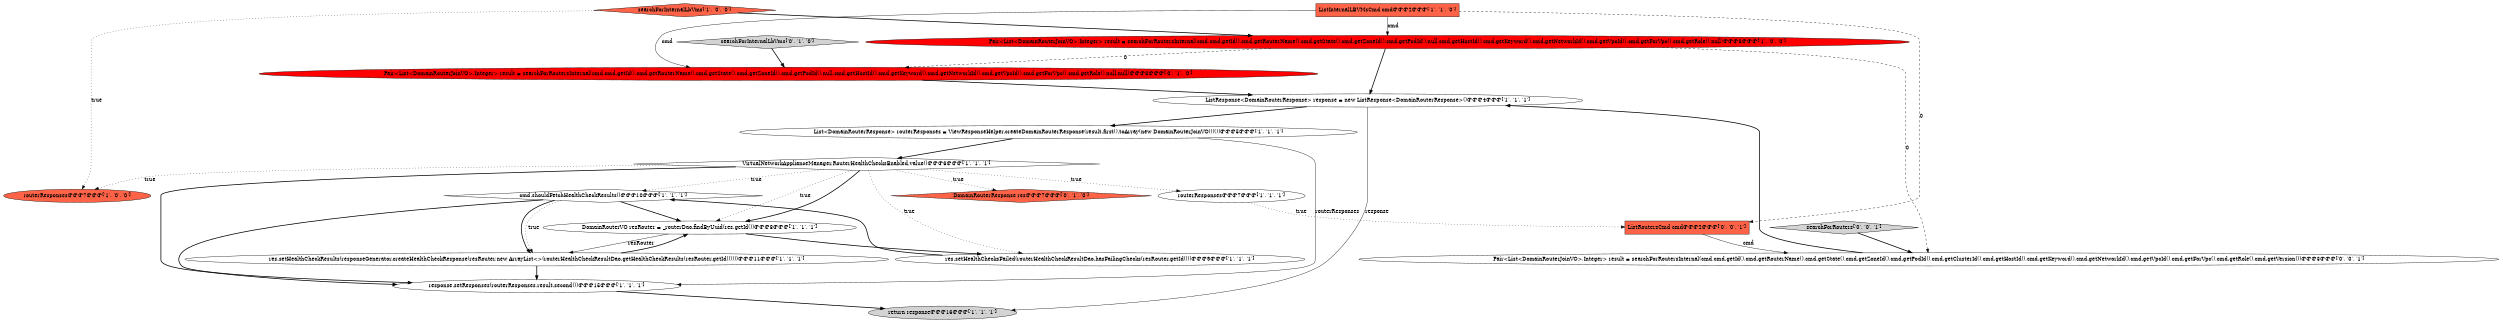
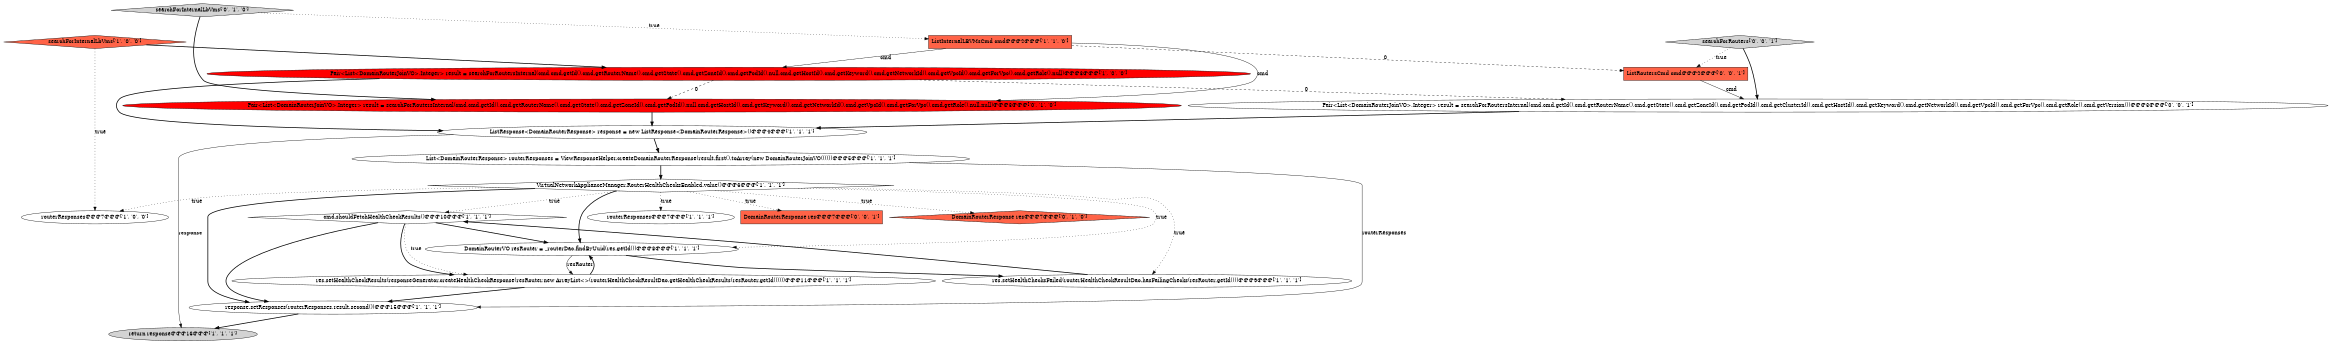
edge "searchForInternalLbVms['0', '1', '0']" -> "ListInternalLBVMsCmd cmd@@@2@@@['1', '1', '0']": added, label "true"
node "routerResponses@@@7@@@['1', '0', '0']": fillcolor tomato -> white
node "DomainRouterResponse res@@@7@@@['0', '0', '1']": added
edge "routerResponses@@@7@@@['1', '1', '1']" -> "ListRoutersCmd cmd@@@2@@@['0', '0', '1']": now "searchForRouters['0', '0', '1']" -> "ListRoutersCmd cmd@@@2@@@['0', '0', '1']"
